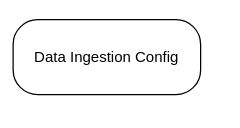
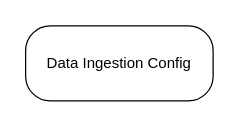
node "Data Ingestion Config": moved (107, 57) -> (119, 63)
